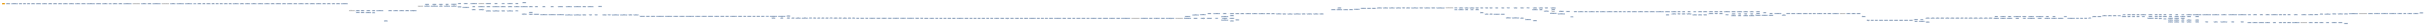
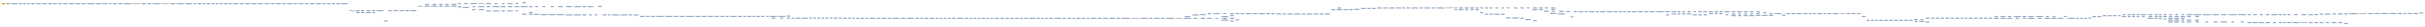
node "0x004020fc orl $0x2<UINT8>, %edx": added
